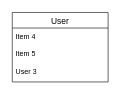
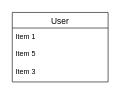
node "Item 4": label "Item 4" -> "Item 1"
node "User 3": label "User 3" -> "Item 3"
